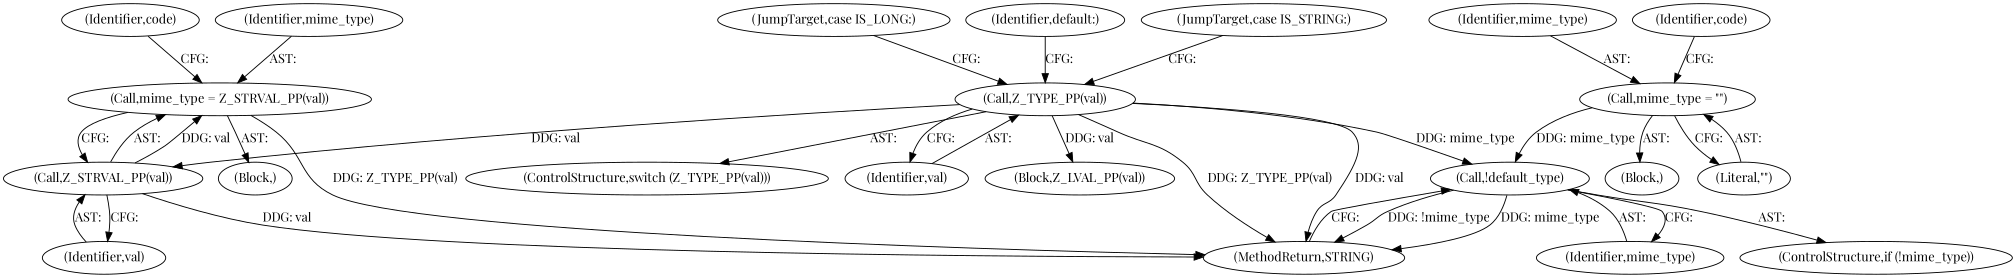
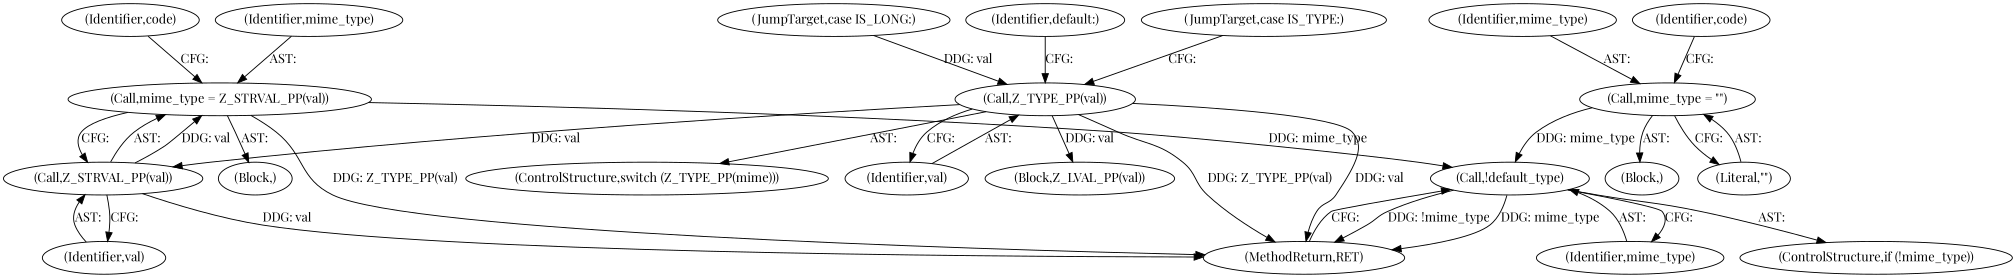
node "(JumpTarget,case IS_STRING:)": label "(JumpTarget,case IS_STRING:)" -> "(JumpTarget,case IS_TYPE:)"
edge "(JumpTarget,case IS_LONG:)" -> "(Call,Z_TYPE_PP(val))": label "CFG: " -> "DDG: val"
edge "(Call,Z_TYPE_PP(val))" -> "(Call,!default_type)": now "(Call,mime_type = Z_STRVAL_PP(val))" -> "(Call,!default_type)"
node "(ControlStructure,switch (Z_TYPE_PP(val)))": label "(ControlStructure,switch (Z_TYPE_PP(val)))" -> "(ControlStructure,switch (Z_TYPE_PP(mime)))"
node "(MethodReturn,STRING)": label "(MethodReturn,STRING)" -> "(MethodReturn,RET)"
